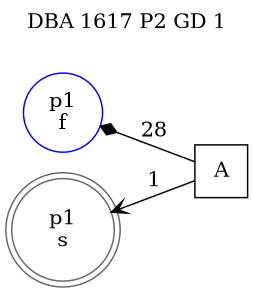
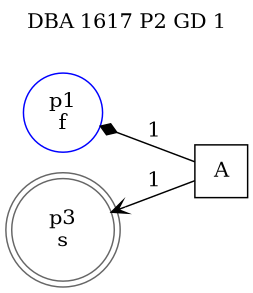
edge "A" -> "p1 f": label "28" -> "1"
node "p1 s": label "p1 s" -> "p3 s"
